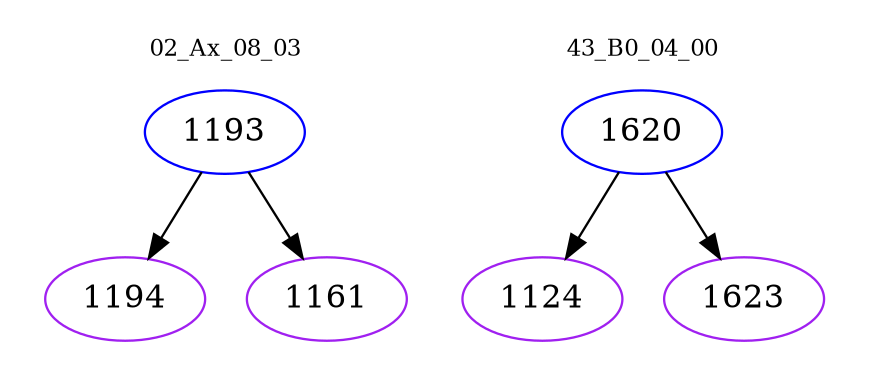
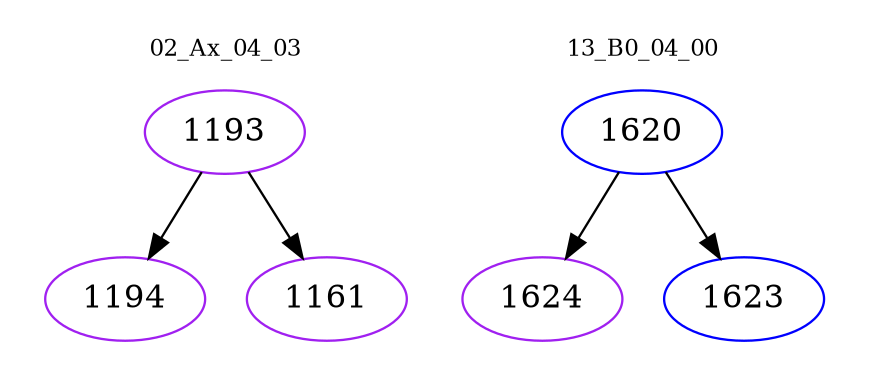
cluster "02_Ax_08_03": label "02_Ax_08_03" -> "02_Ax_04_03"
cluster "43_B0_04_00": label "43_B0_04_00" -> "13_B0_04_00"
node "1193": color blue -> purple
node "1124": label "1124" -> "1624"
node "1623": color purple -> blue
